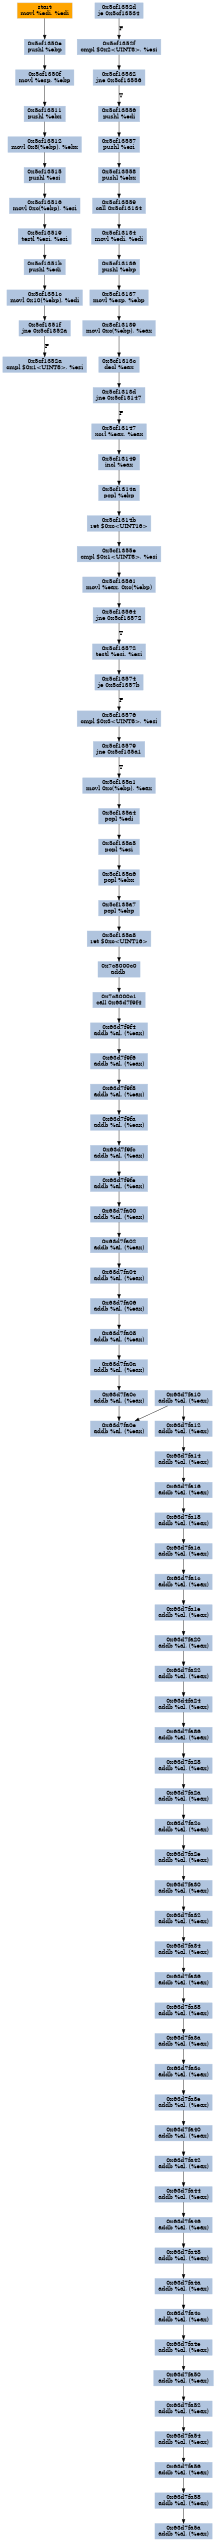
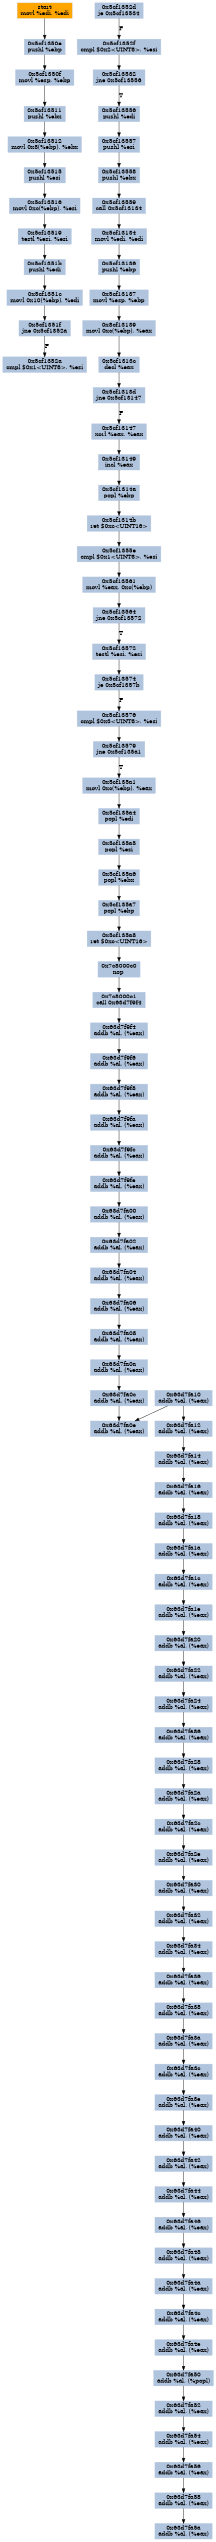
node "0x7c8000c0 addb": label "0x7c8000c0 addb" -> "0x7c8000c0 nop"
node "0x63d4fa24 addb %al, (%eax)": label "0x63d4fa24 addb %al, (%eax)" -> "0x63d7fa24 addb %al, (%eax)"
node "0x63d7fa50 addb %al, (%eax)": label "0x63d7fa50 addb %al, (%eax)" -> "0x63d7fa50 addb %al, (%popl)"
